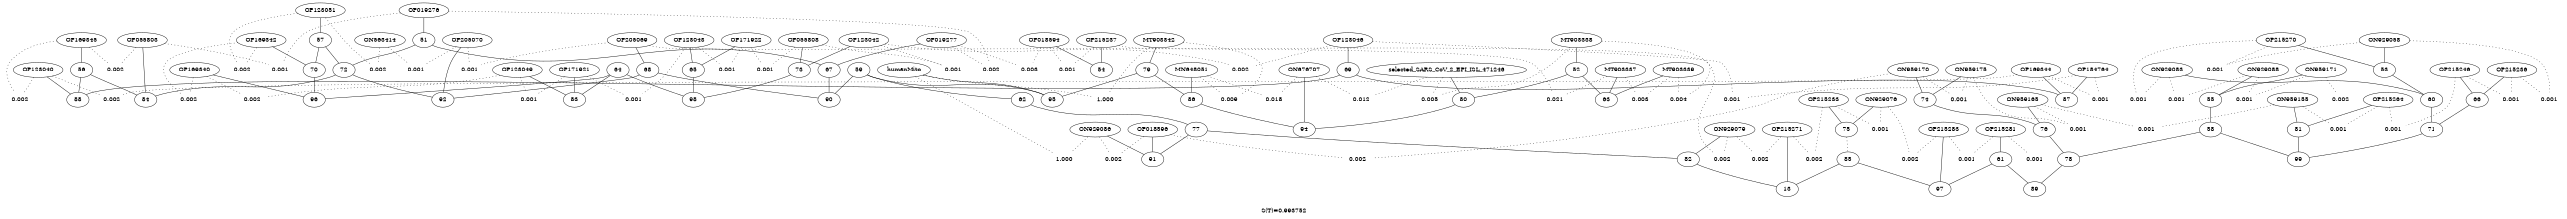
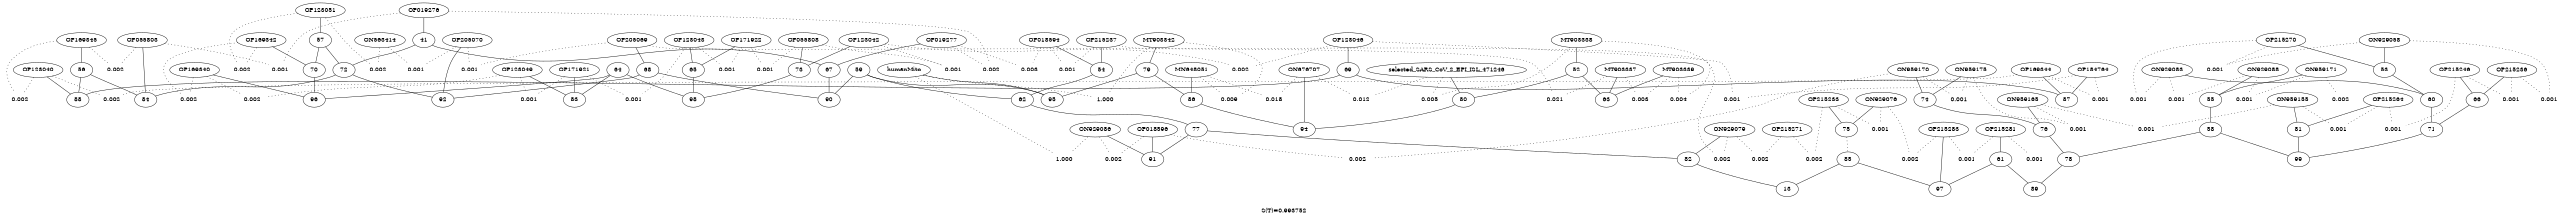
node "51": label "51" -> "41"
edge "54" -- "62": added
edge "OP215271" -- "13": removed
